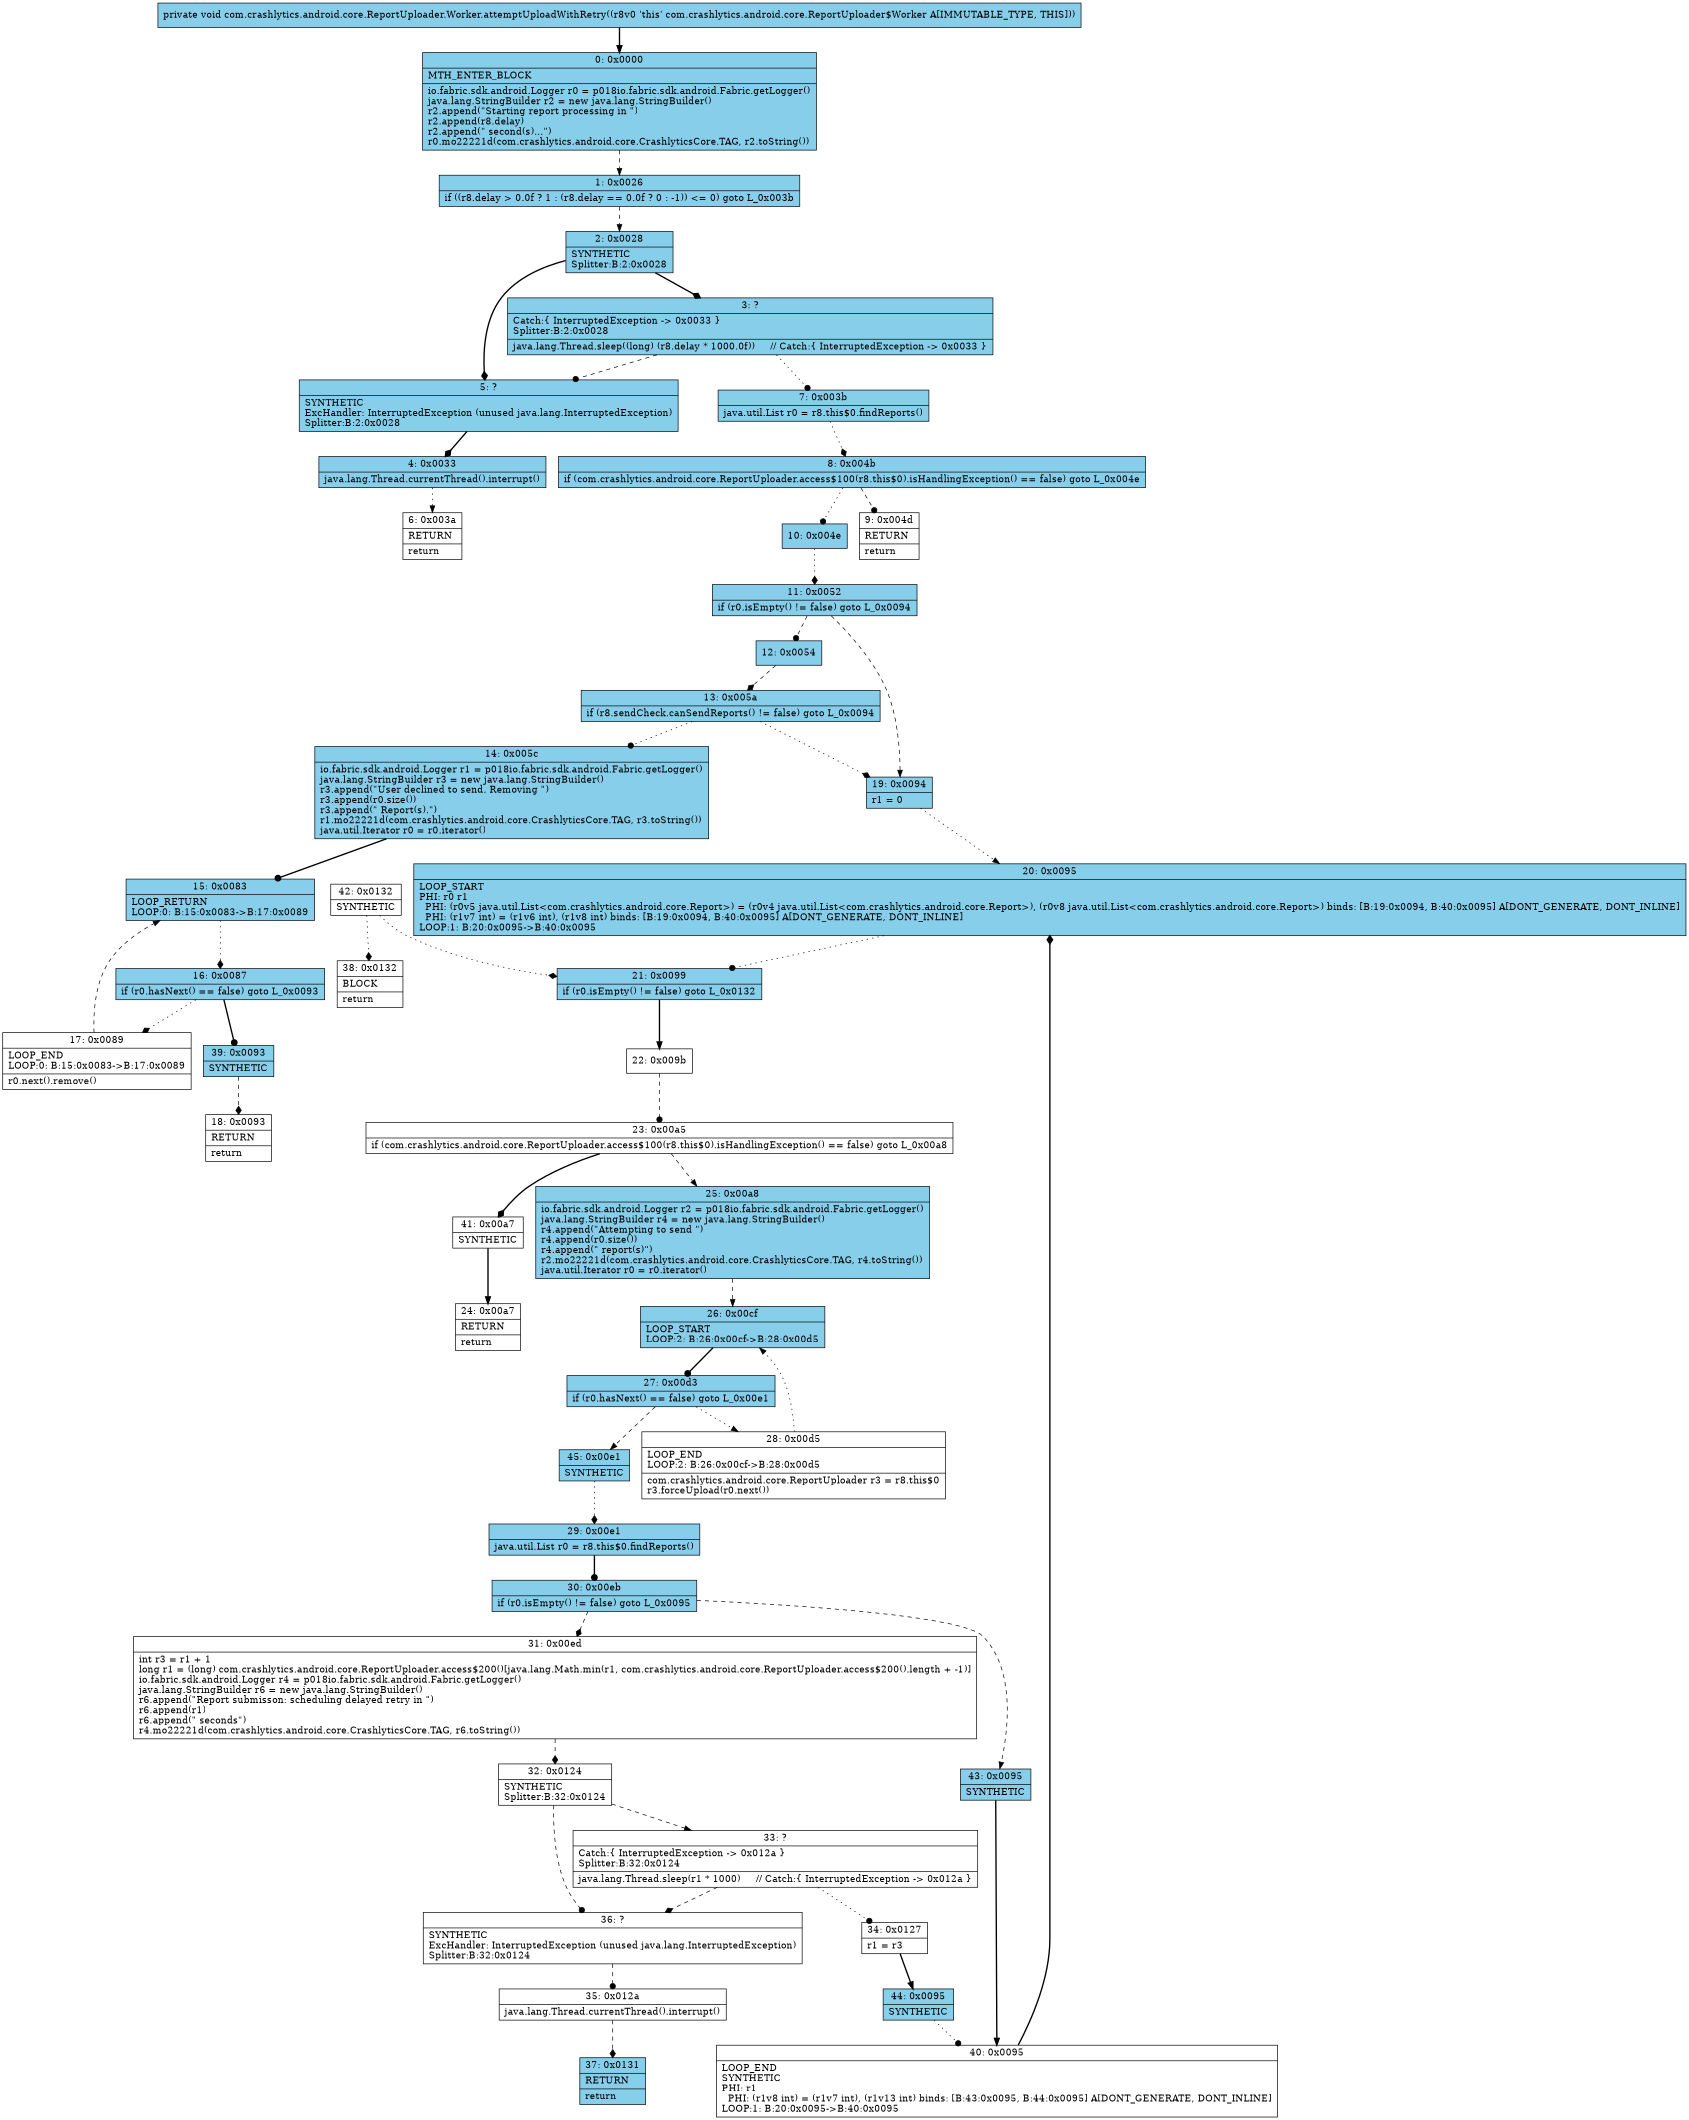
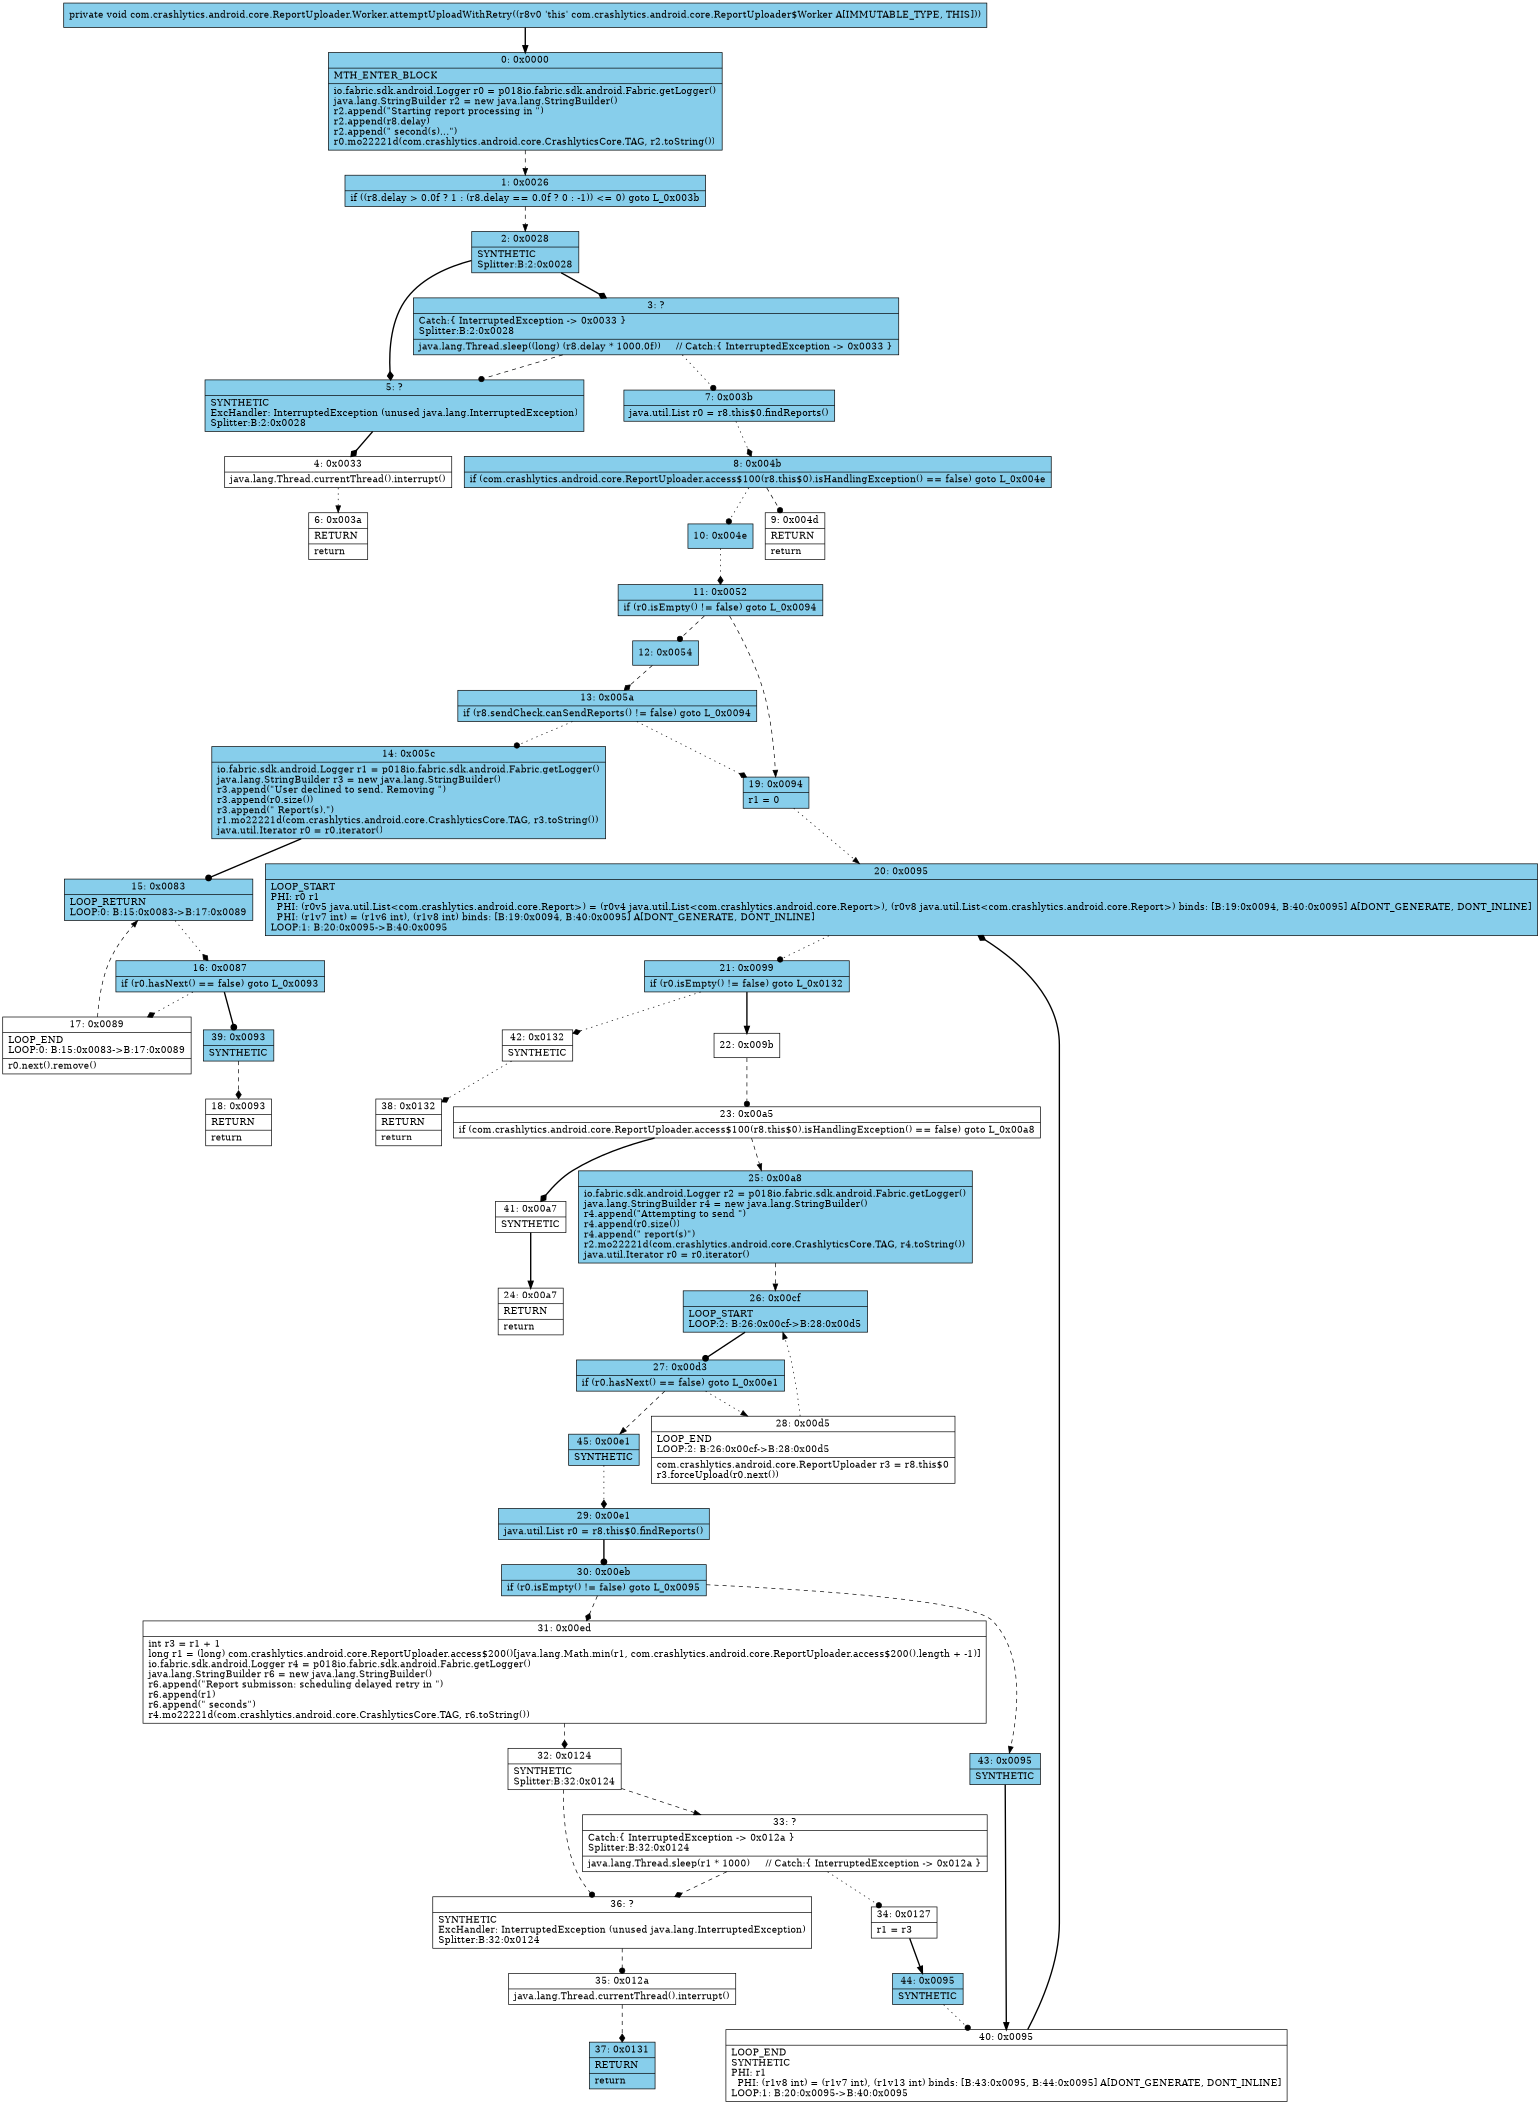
node "4: 0x0033": fillcolor skyblue -> white
edge "42: 0x0132" -> "21: 0x0099": reversed
node "38: 0x0132": text "BLOCK" -> "RETURN"
